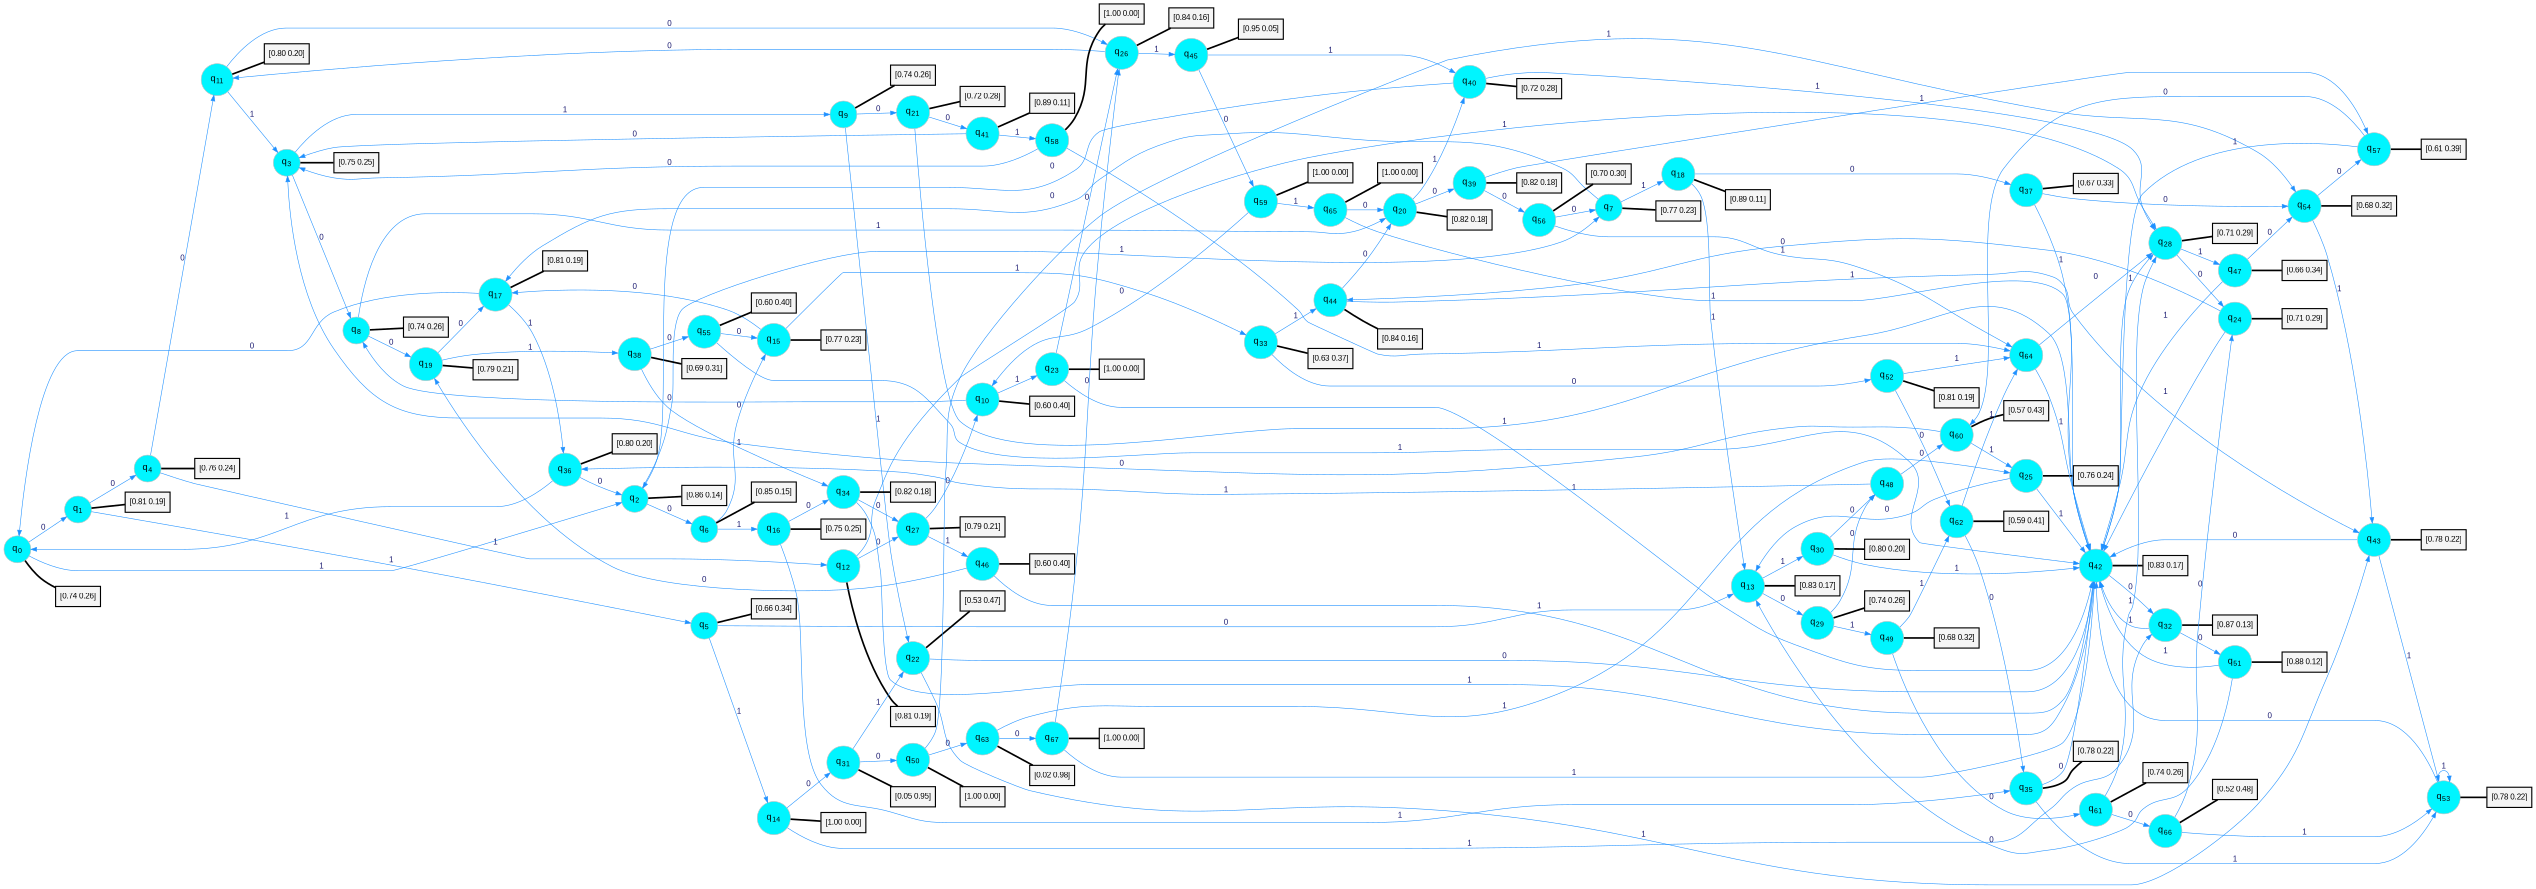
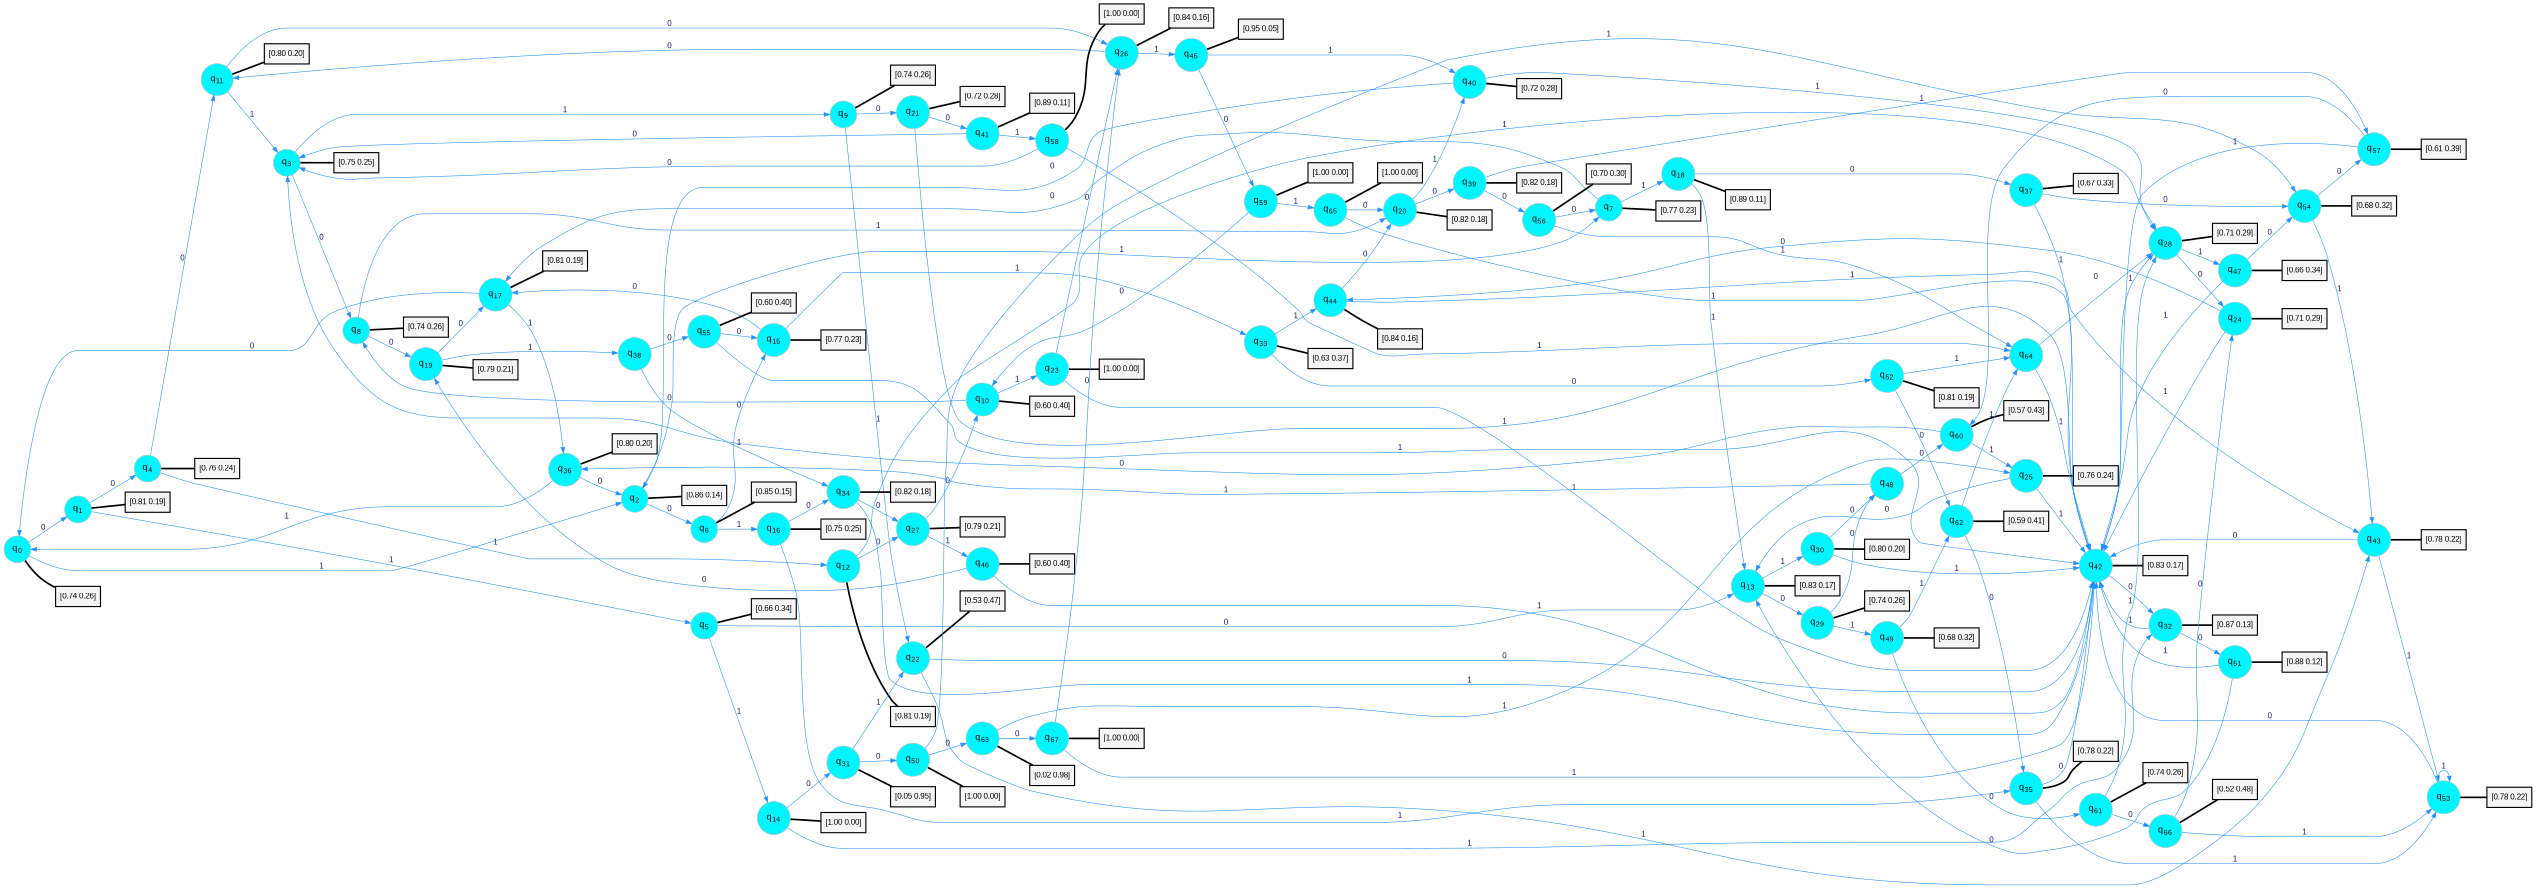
node "[0.69 0.31]": removed
